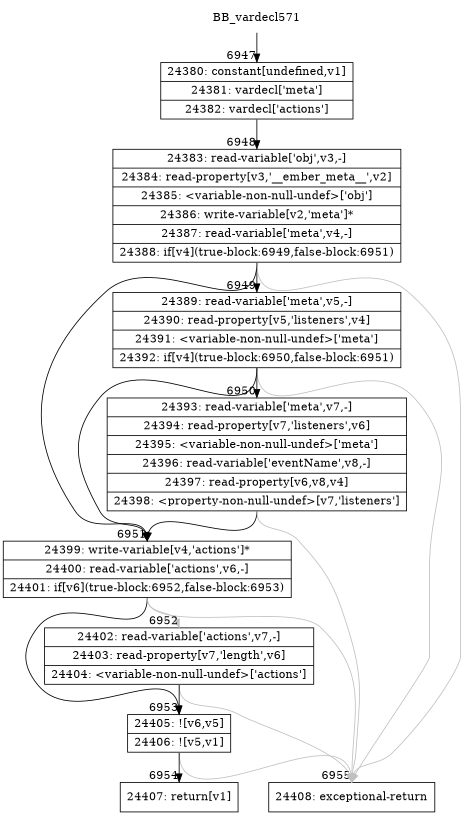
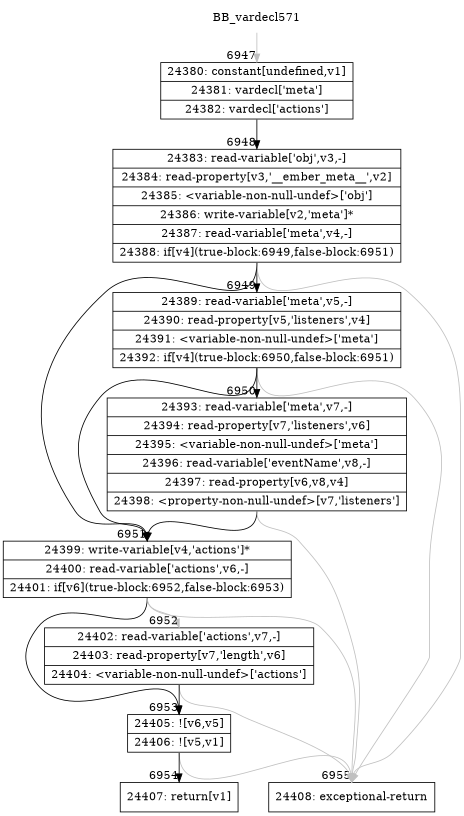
edge "BB_vardecl571" -> "24380: constant[undefined,v1]": color black -> gray
